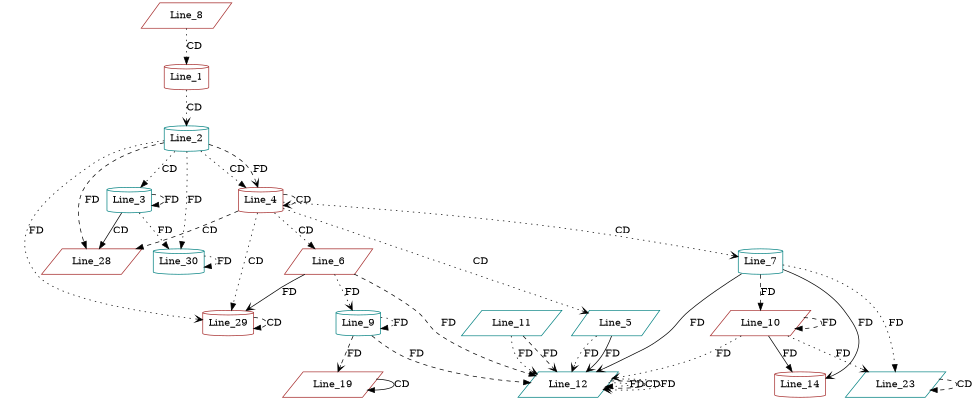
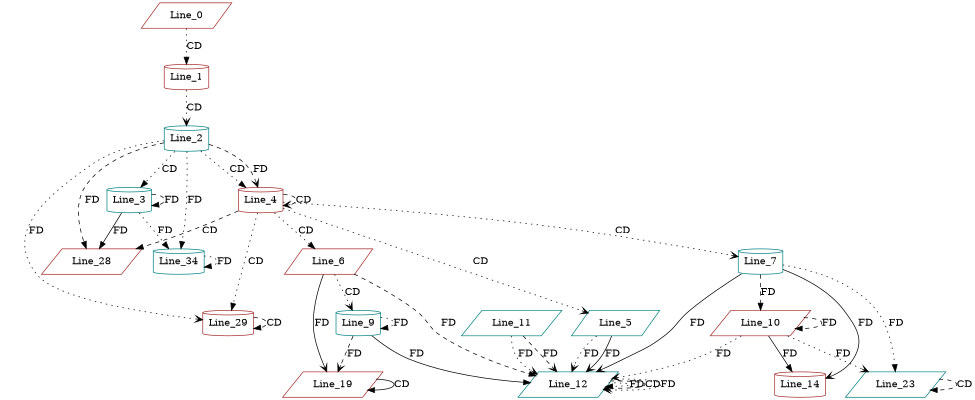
node "Line_8": label "Line_8" -> "Line_0"
edge "Line_3" -> "Line_28": label "CD" -> "FD"
node "Line_30": label "Line_30" -> "Line_34"
edge "Line_6" -> "Line_29": now "Line_6" -> "Line_19"
edge "Line_6" -> "Line_9": label "FD" -> "CD"
edge "Line_9" -> "Line_12": style dashed -> solid
